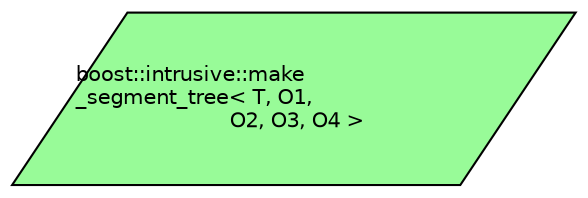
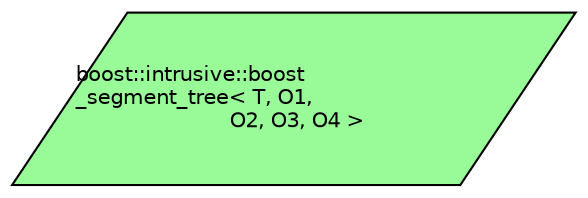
node "boost::intrusive::make _segment_tree< T, O1, O2, O3, O4 >": label "boost::intrusive::make _segment_tree< T, O1, O2, O3, O4 >" -> "boost::intrusive::boost _segment_tree< T, O1, O2, O3, O4 >"
